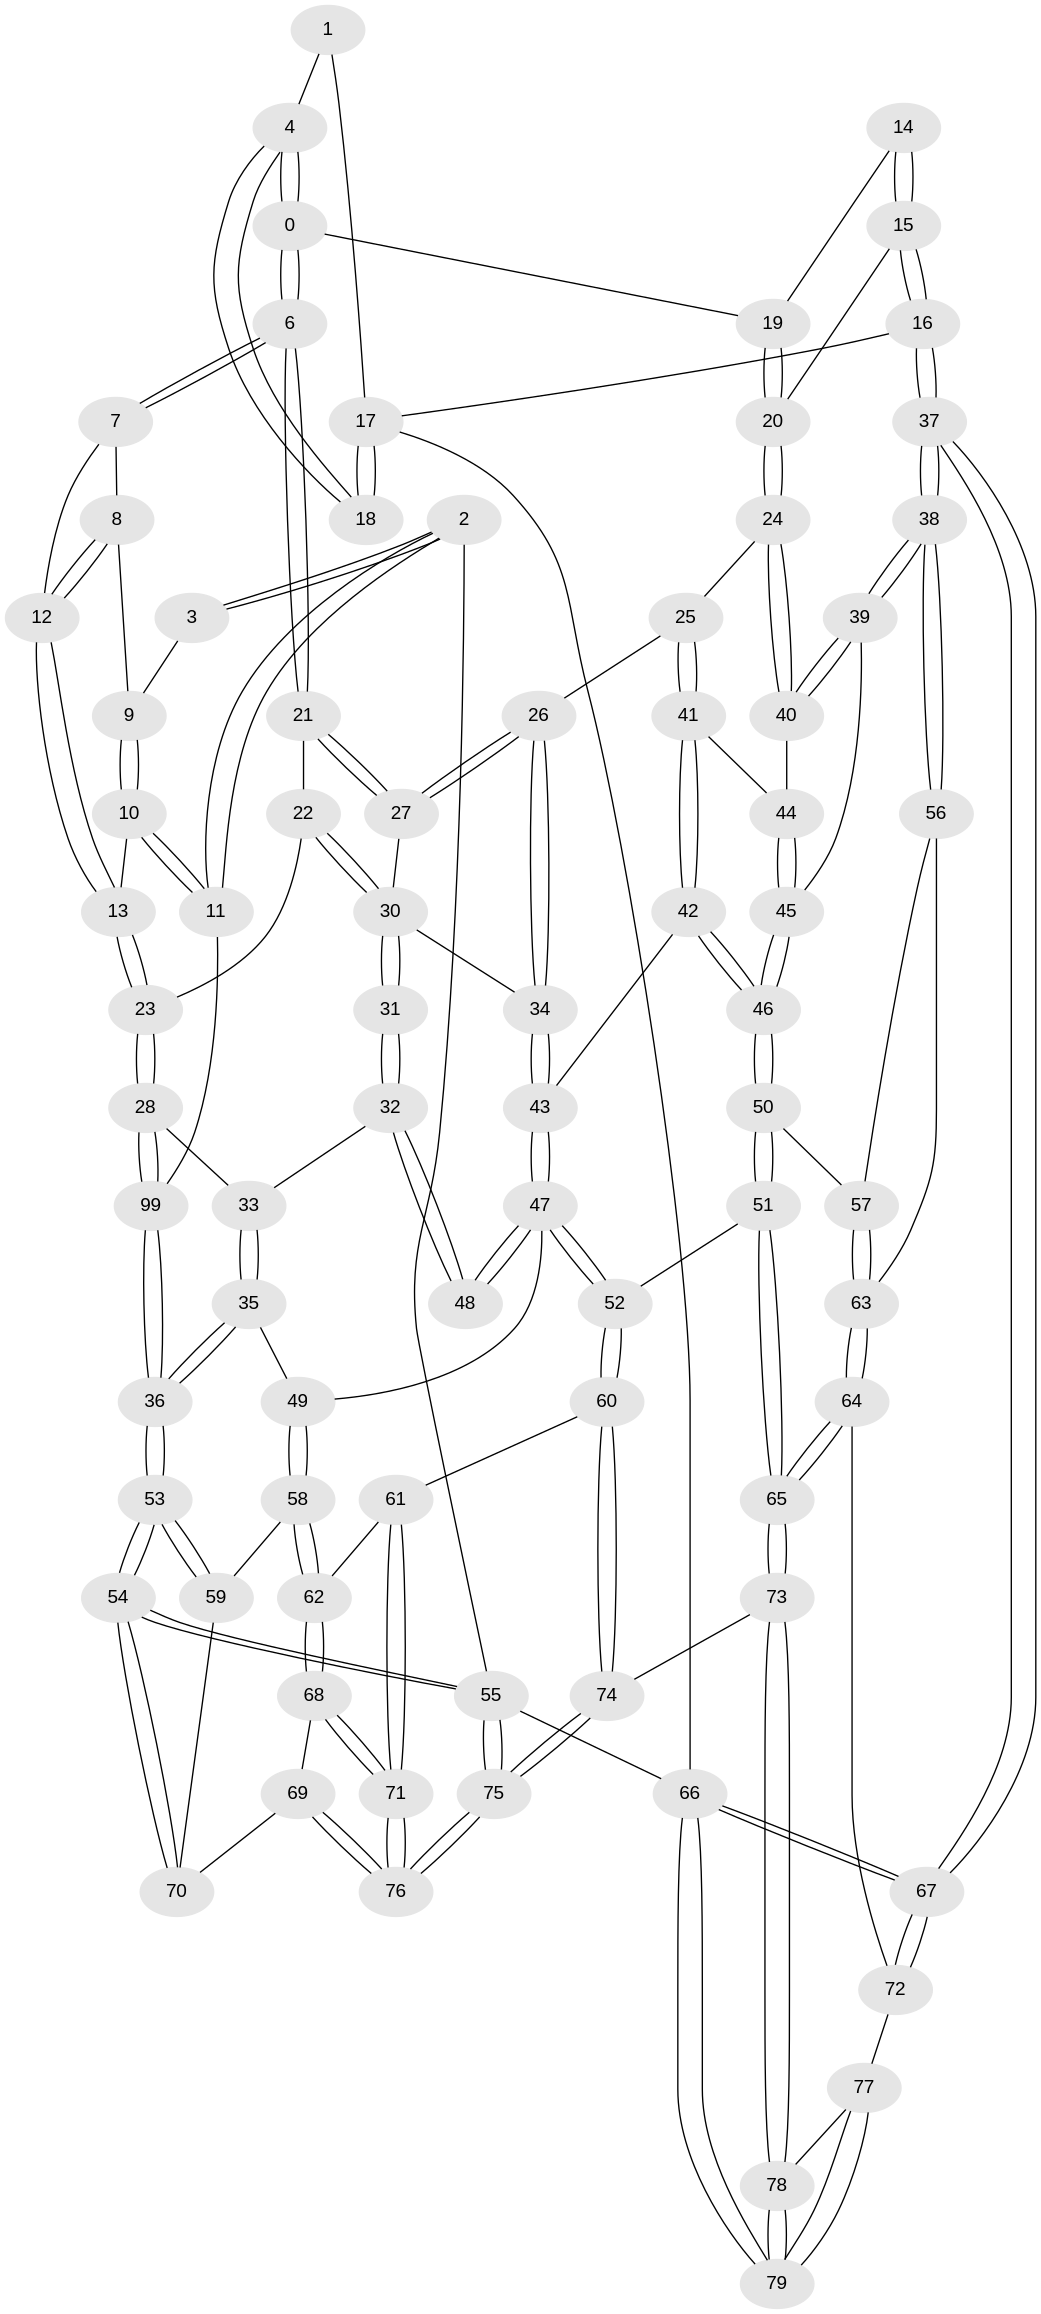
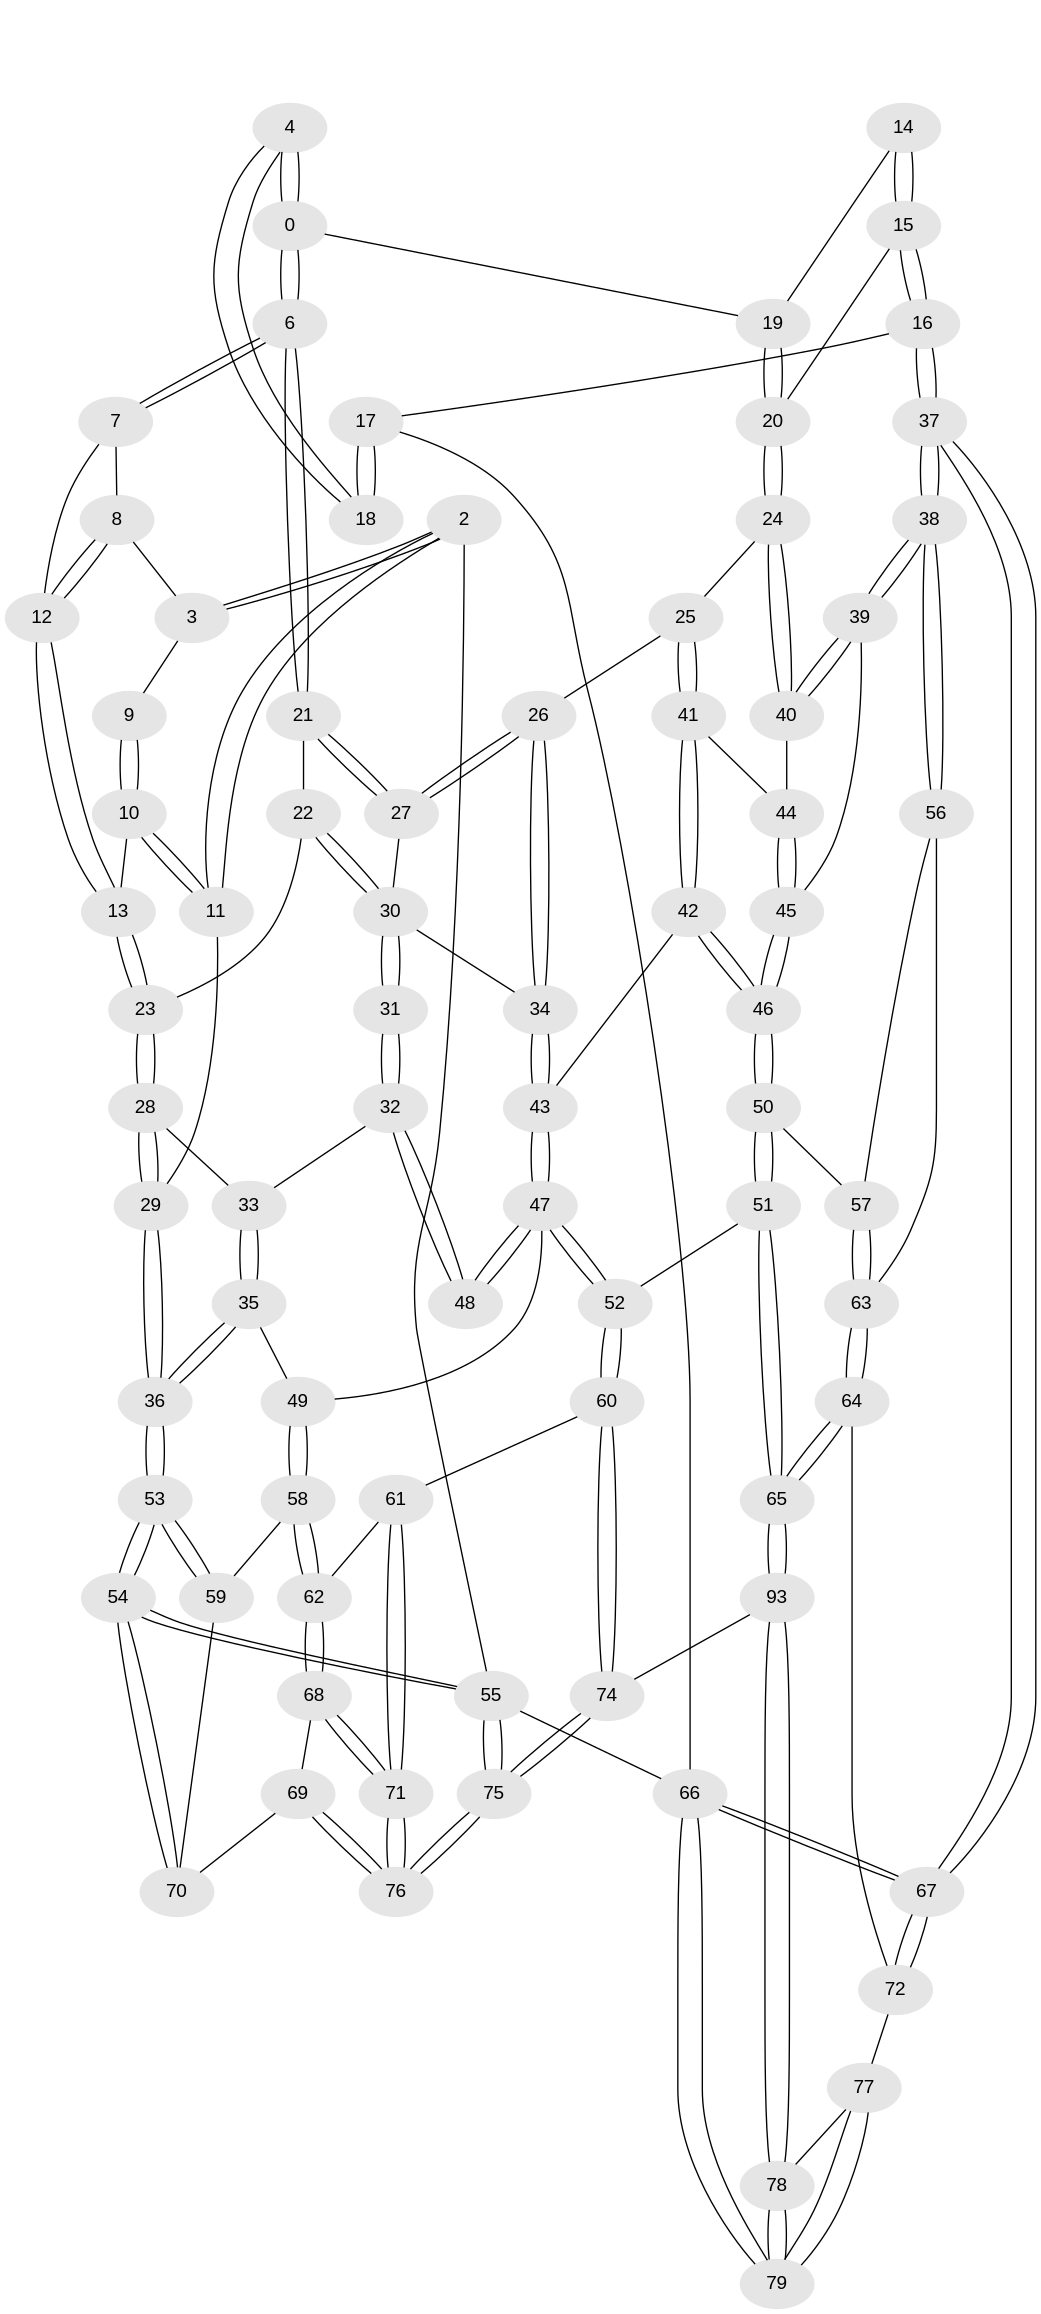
node "1": removed
edge "8" -- "9": now "8" -- "3"
node "99": label "99" -> "29"
node "73": label "73" -> "93"
